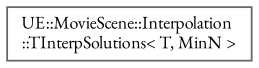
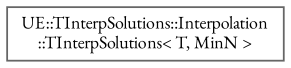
node "UE::MovieScene::Interpolation ::TInterpSolutions< T, MinN >": label "UE::MovieScene::Interpolation ::TInterpSolutions< T, MinN >" -> "UE::TInterpSolutions::Interpolation ::TInterpSolutions< T, MinN >"
